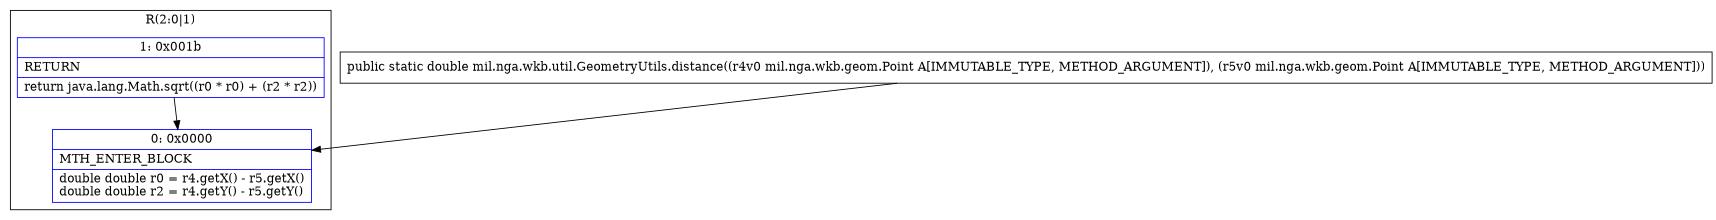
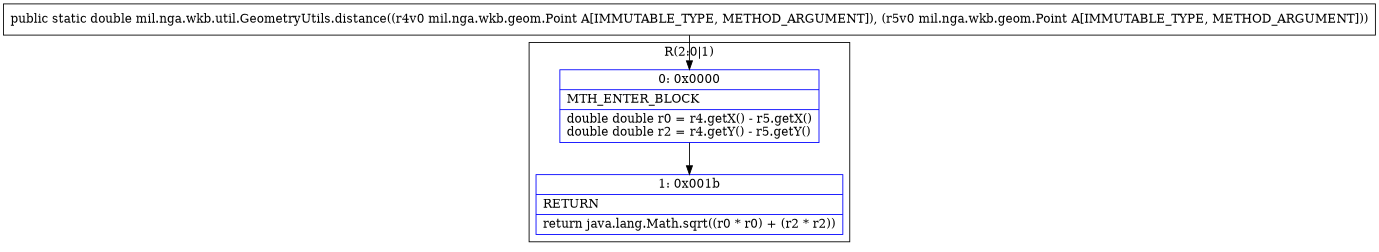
edge "1: 0x001b" -> "0: 0x0000": reversed
